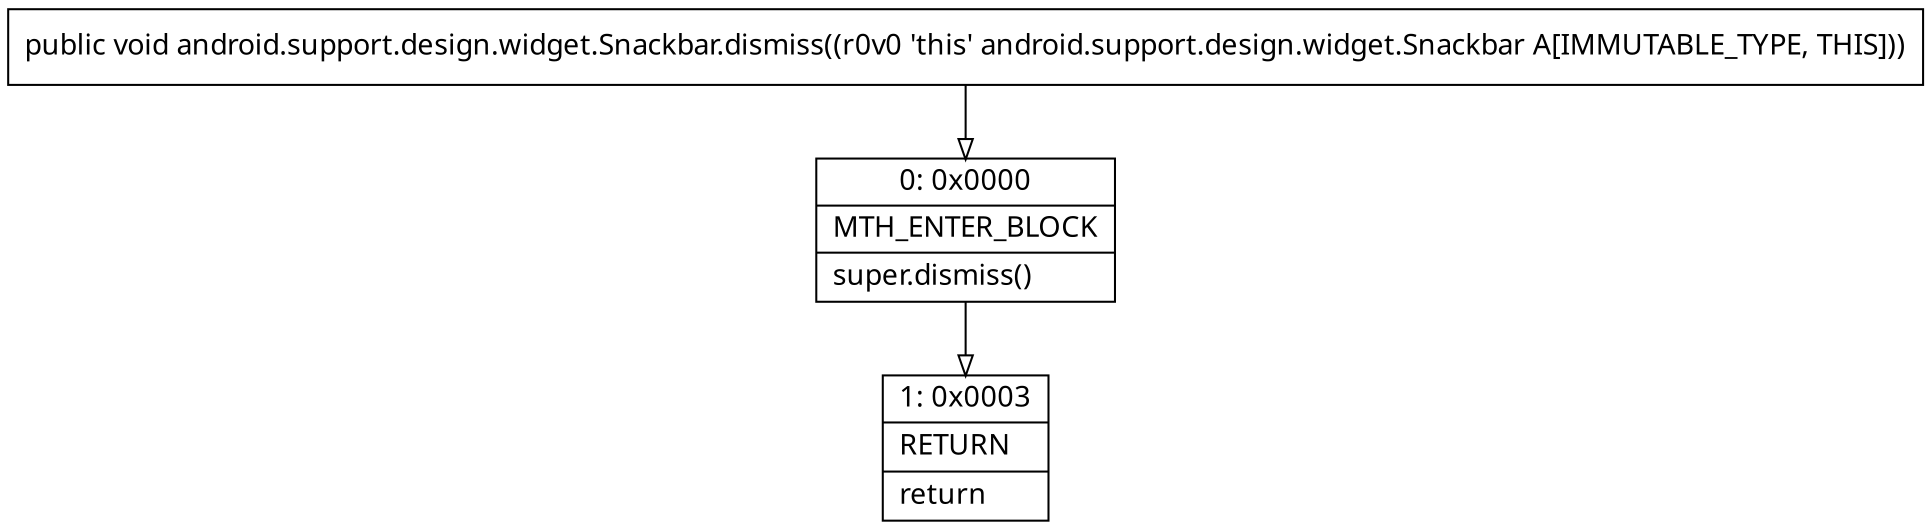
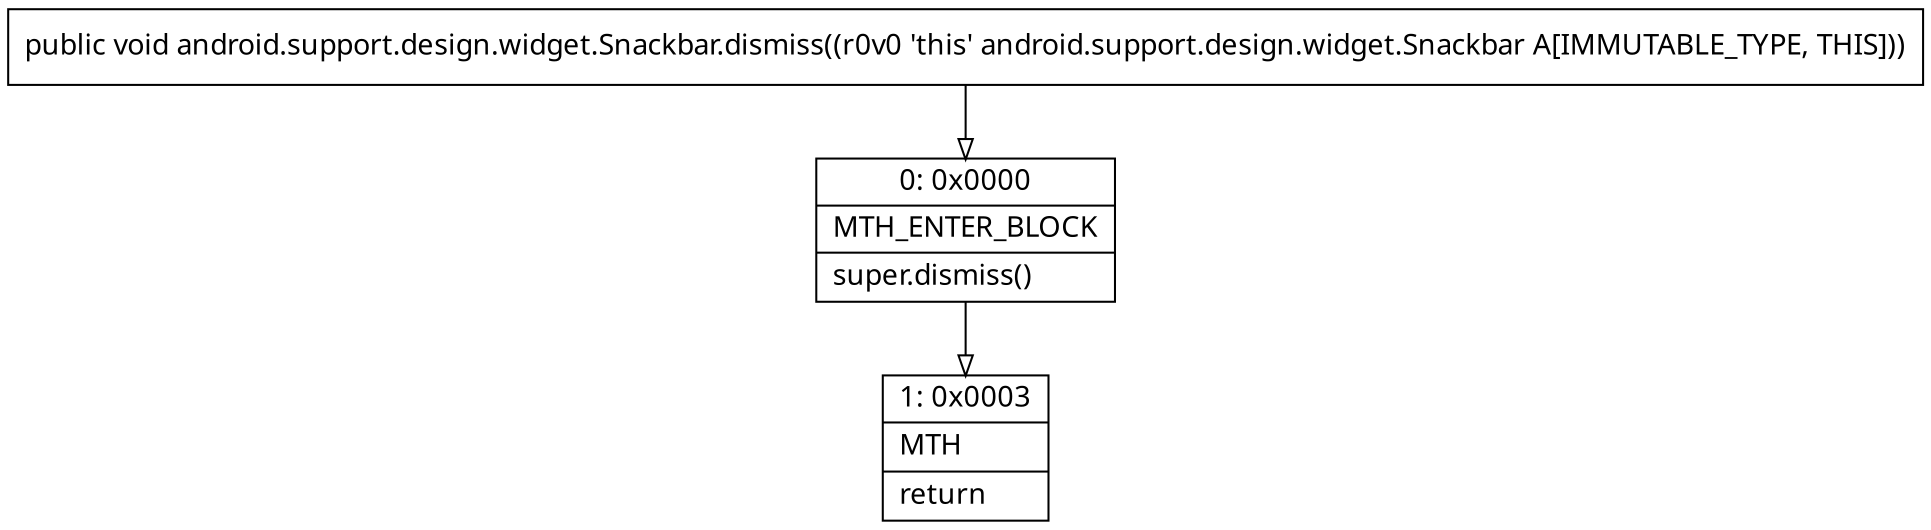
node "1: 0x0003": text "RETURN" -> "MTH"
